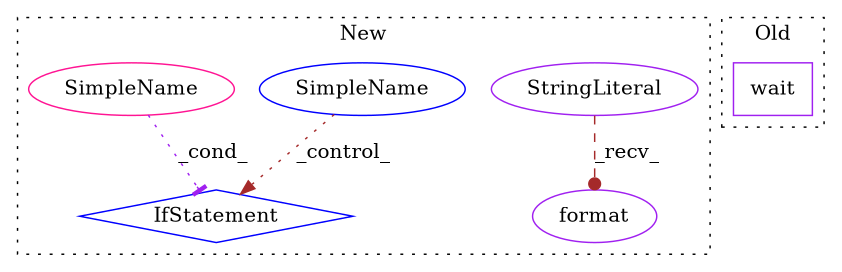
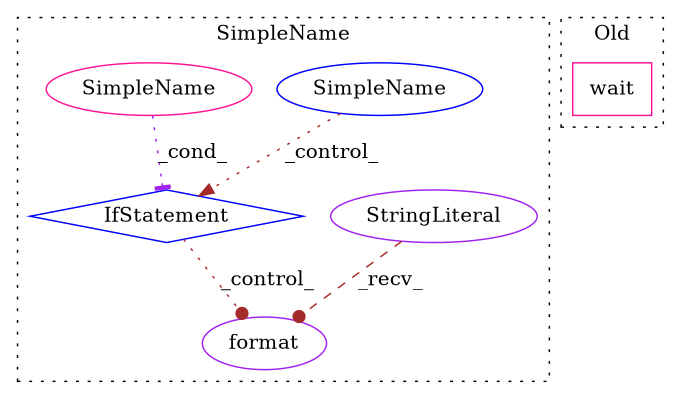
cluster "New": label "New" -> "SimpleName"
node "wait": color purple -> deeppink
edge "IfStatement" -> "format": added, label "_control_"
